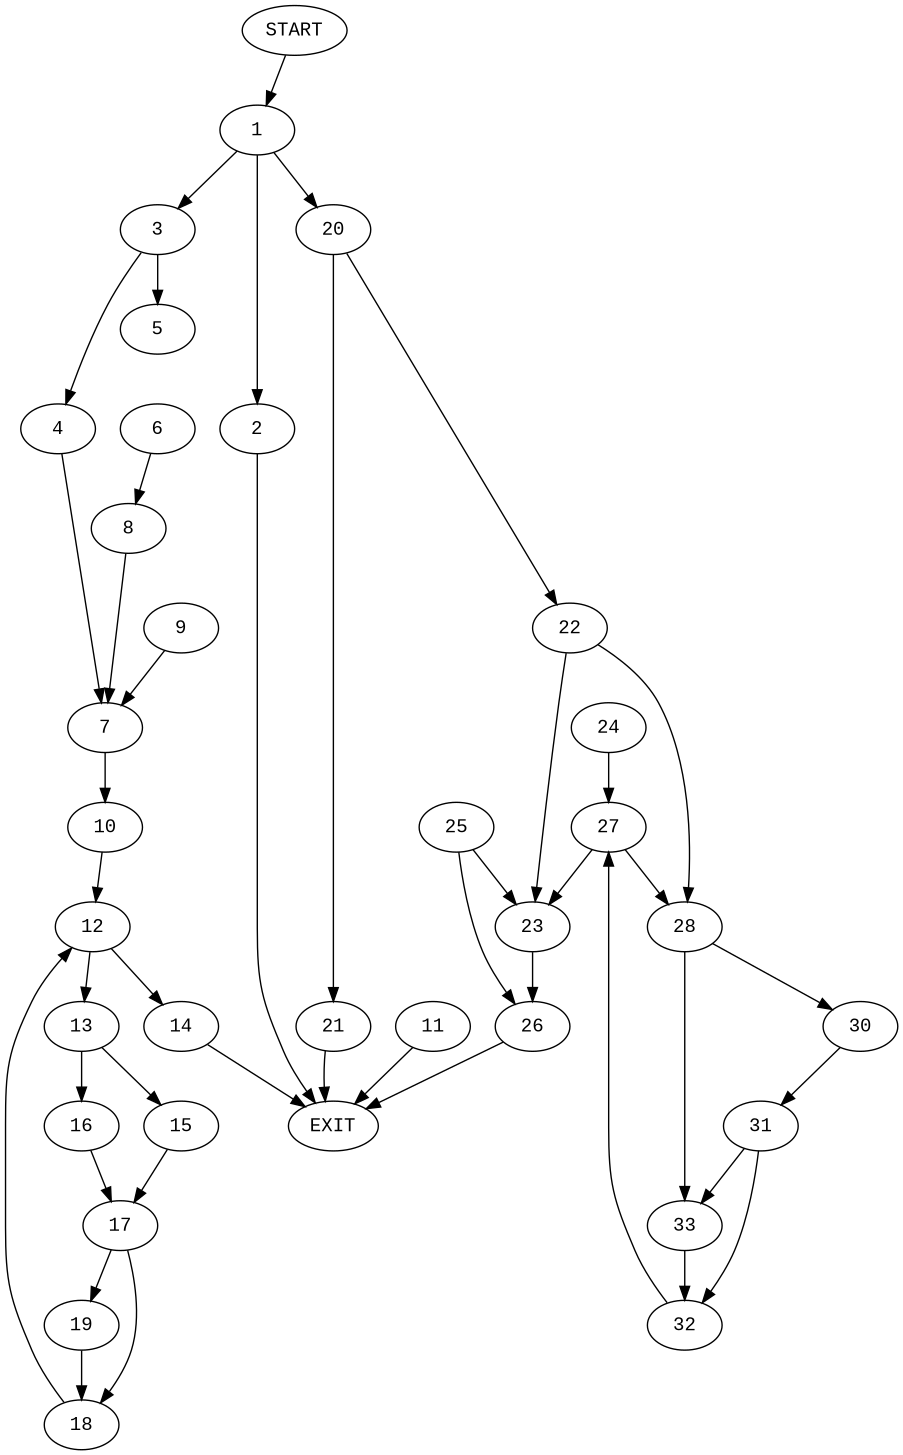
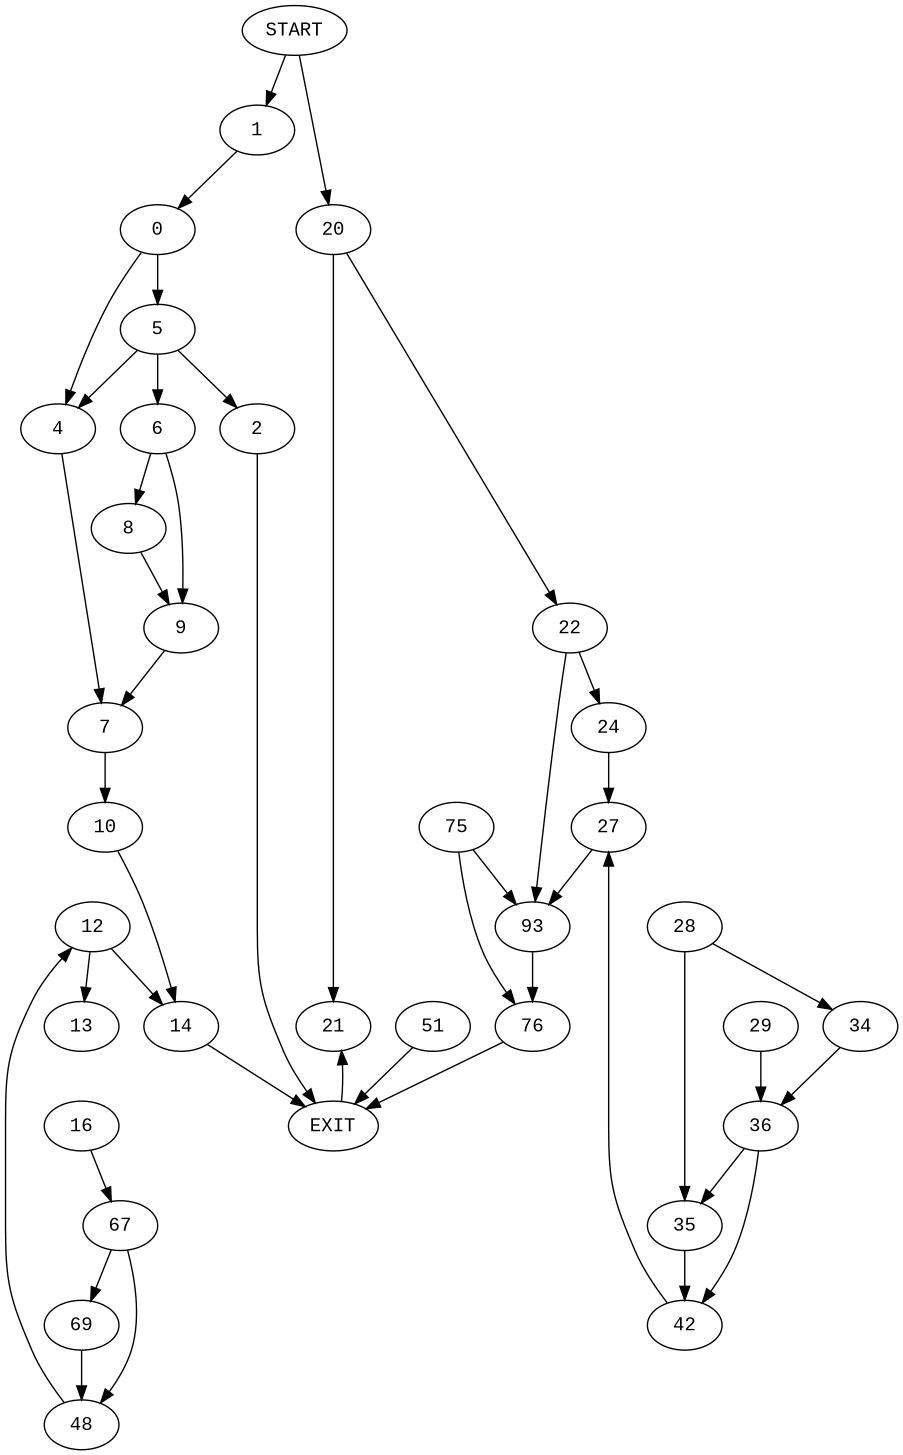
edge "1" -> "20": now "START" -> "20"
node "3": label "3" -> "0"
edge "1" -> "2": now "5" -> "2"
edge "5" -> "6": added
edge "5" -> "4": added
edge "6" -> "9": added
edge "8" -> "7": now "8" -> "9"
edge "22" -> "28": now "22" -> "24"
node "25": label "25" -> "75"
edge "10" -> "12": now "10" -> "14"
edge "27" -> "28": removed
node "23": label "23" -> "93"
node "11": label "11" -> "51"
node "26": label "26" -> "76"
node "29": added
node "30": label "30" -> "34"
edge "13" -> "16": removed
edge "21" -> "EXIT": reversed
node "15": removed
node "31": label "31" -> "36"
node "17": label "17" -> "67"
node "33": label "33" -> "35"
node "19": label "19" -> "69"
node "32": label "32" -> "42"
node "18": label "18" -> "48"
